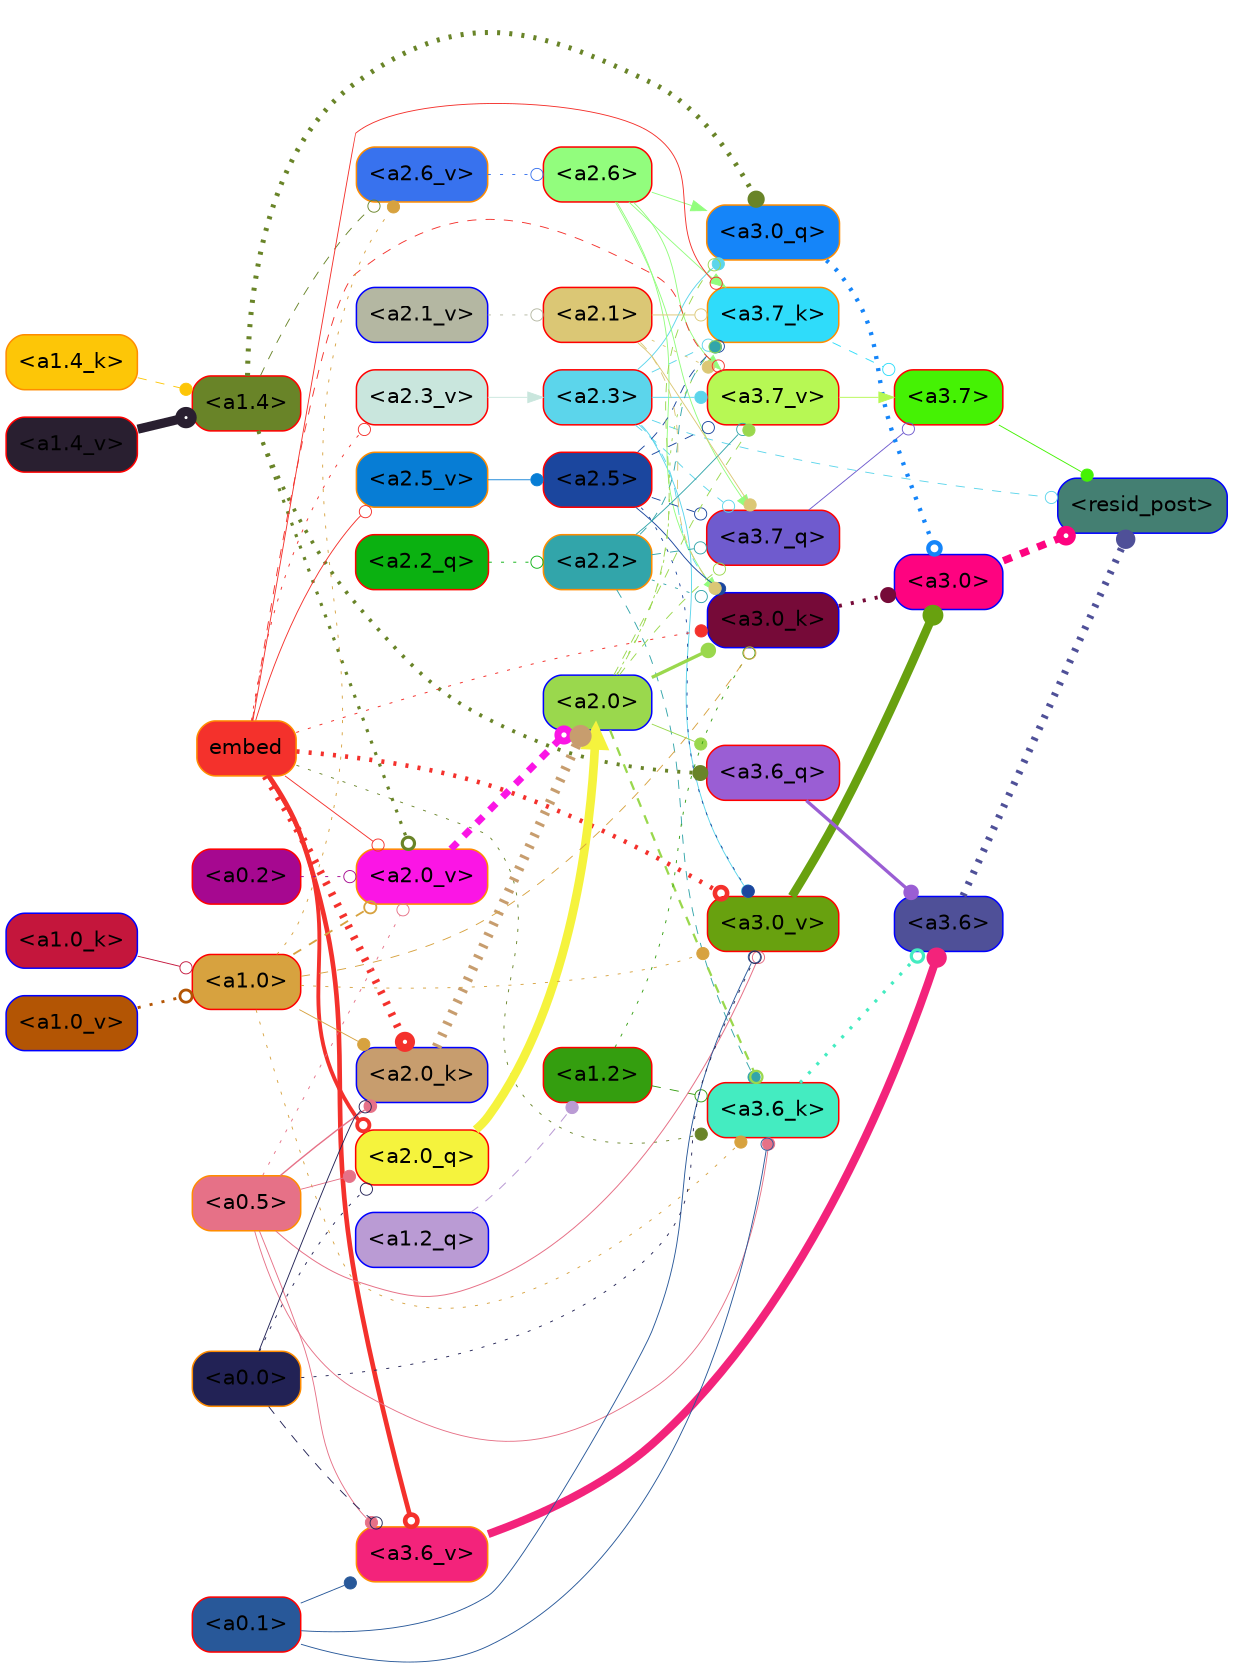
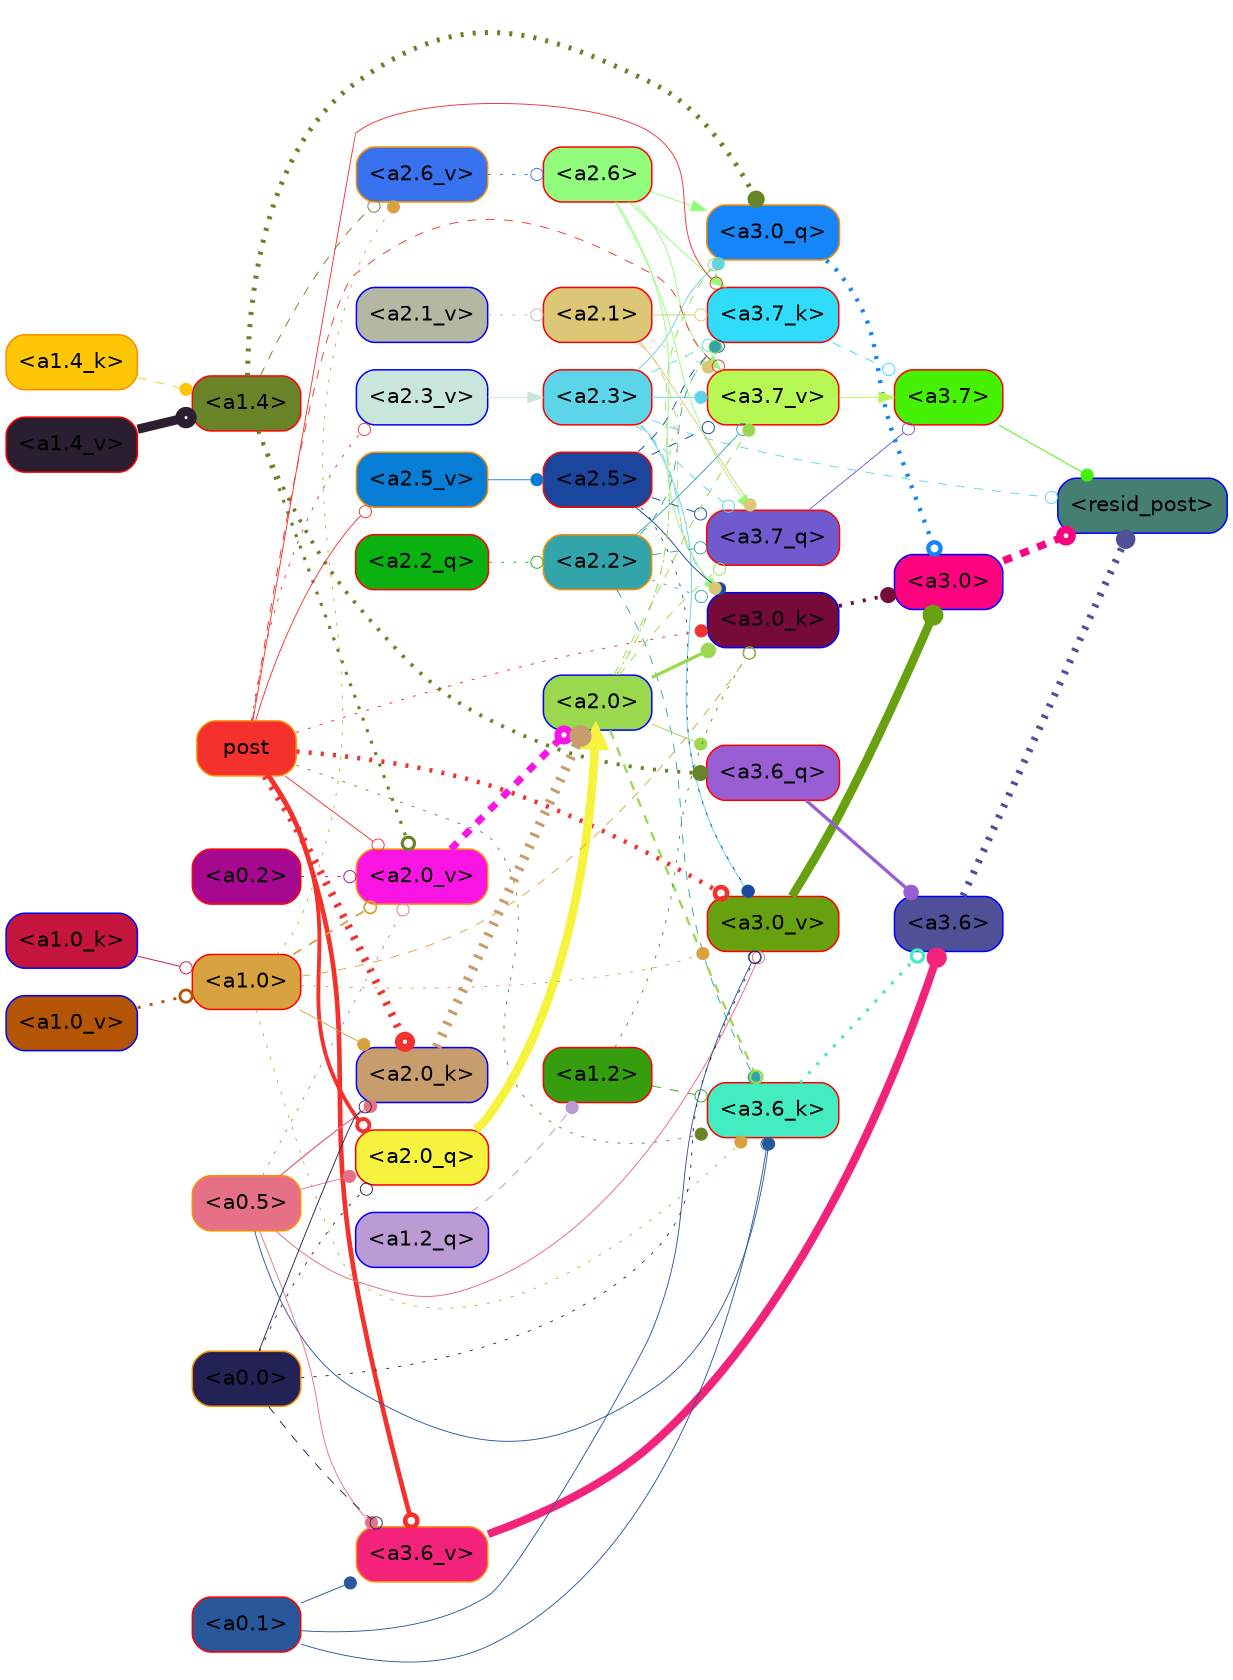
node "<a3.7_k>": color darkorange -> red
node "<a2.3_v>": color red -> blue
node "embed": label "embed" -> "post"
edge "<a0.5>" -> "<a3.6_k>": color #e67187 -> #285899
